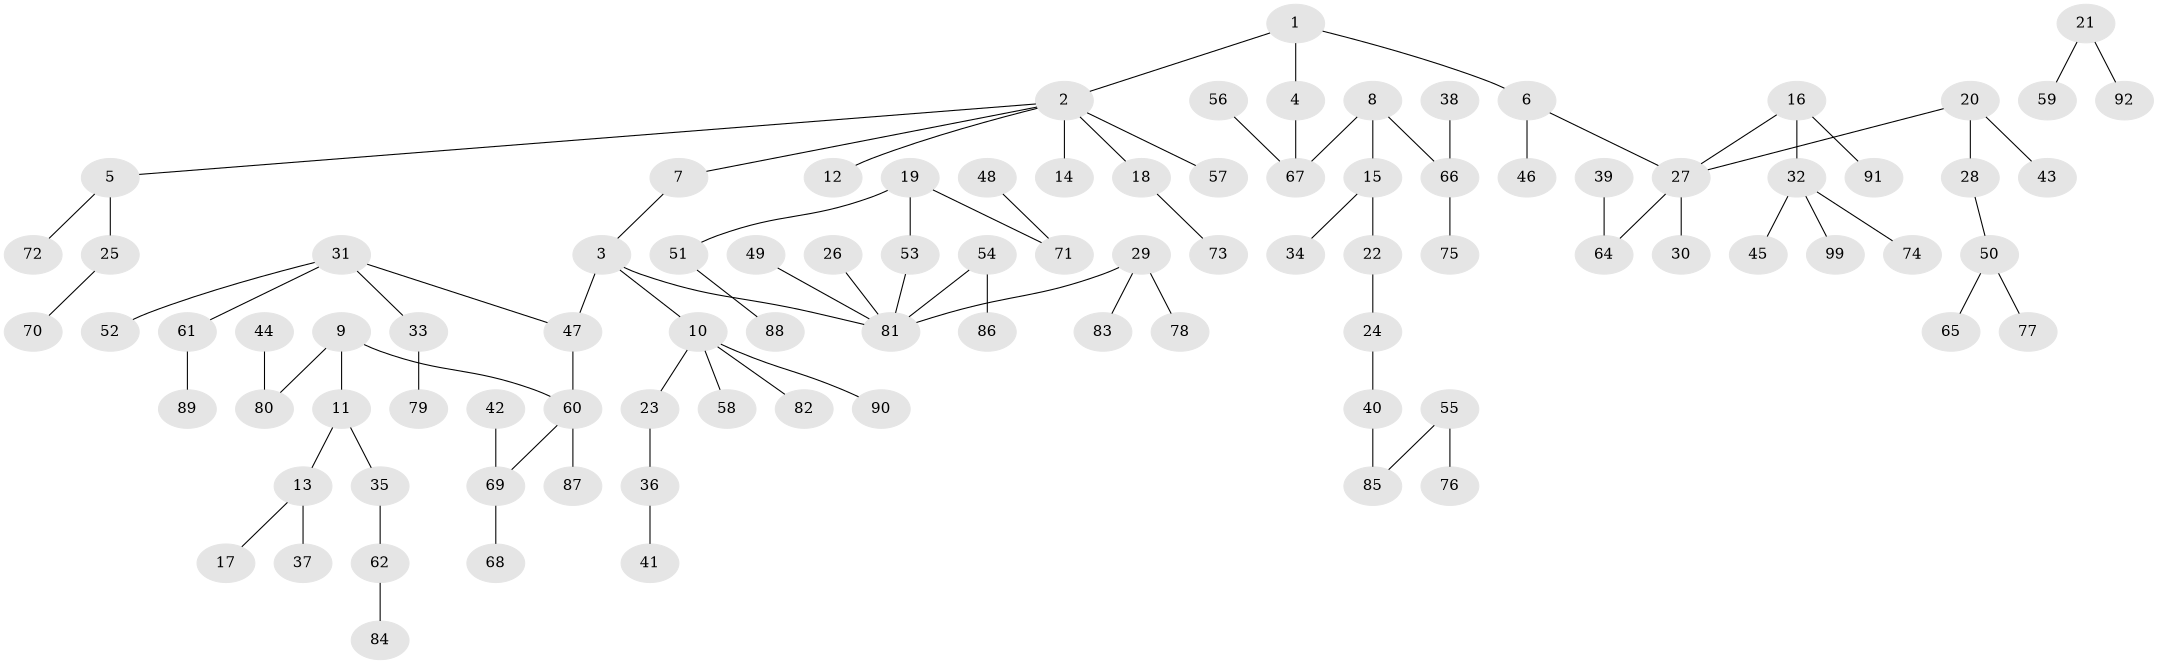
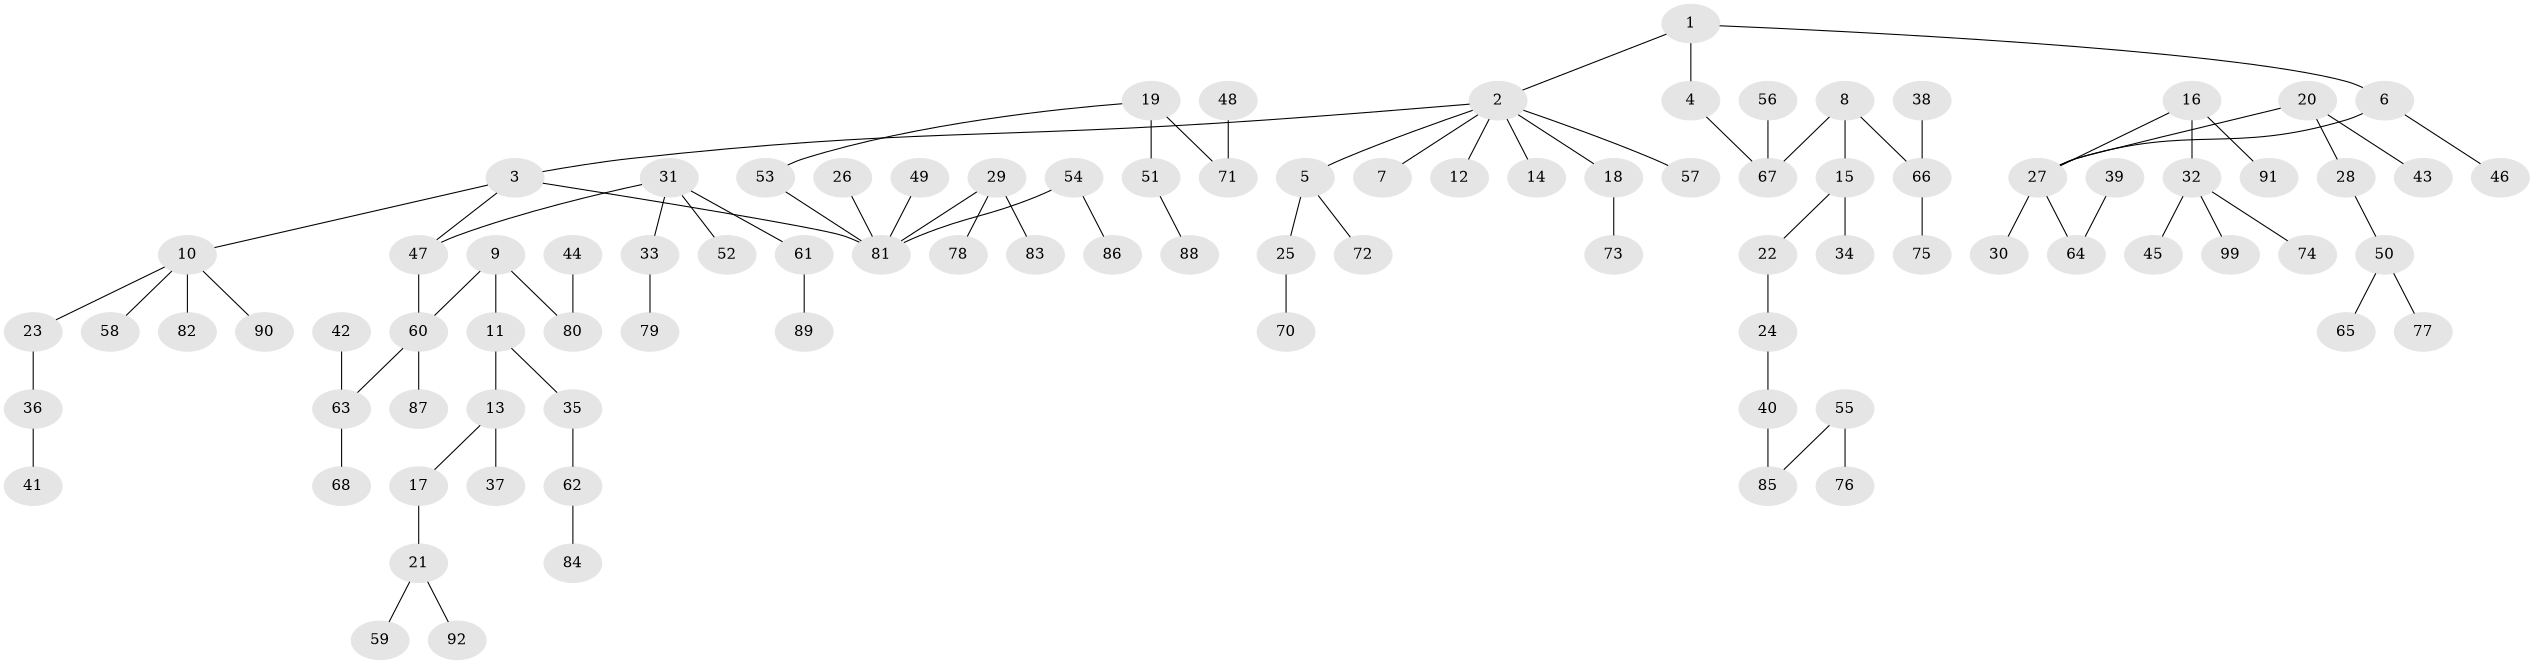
edge "7" -- "3": now "2" -- "3"
node "69": label "69" -> "63"
edge "17" -- "21": added
